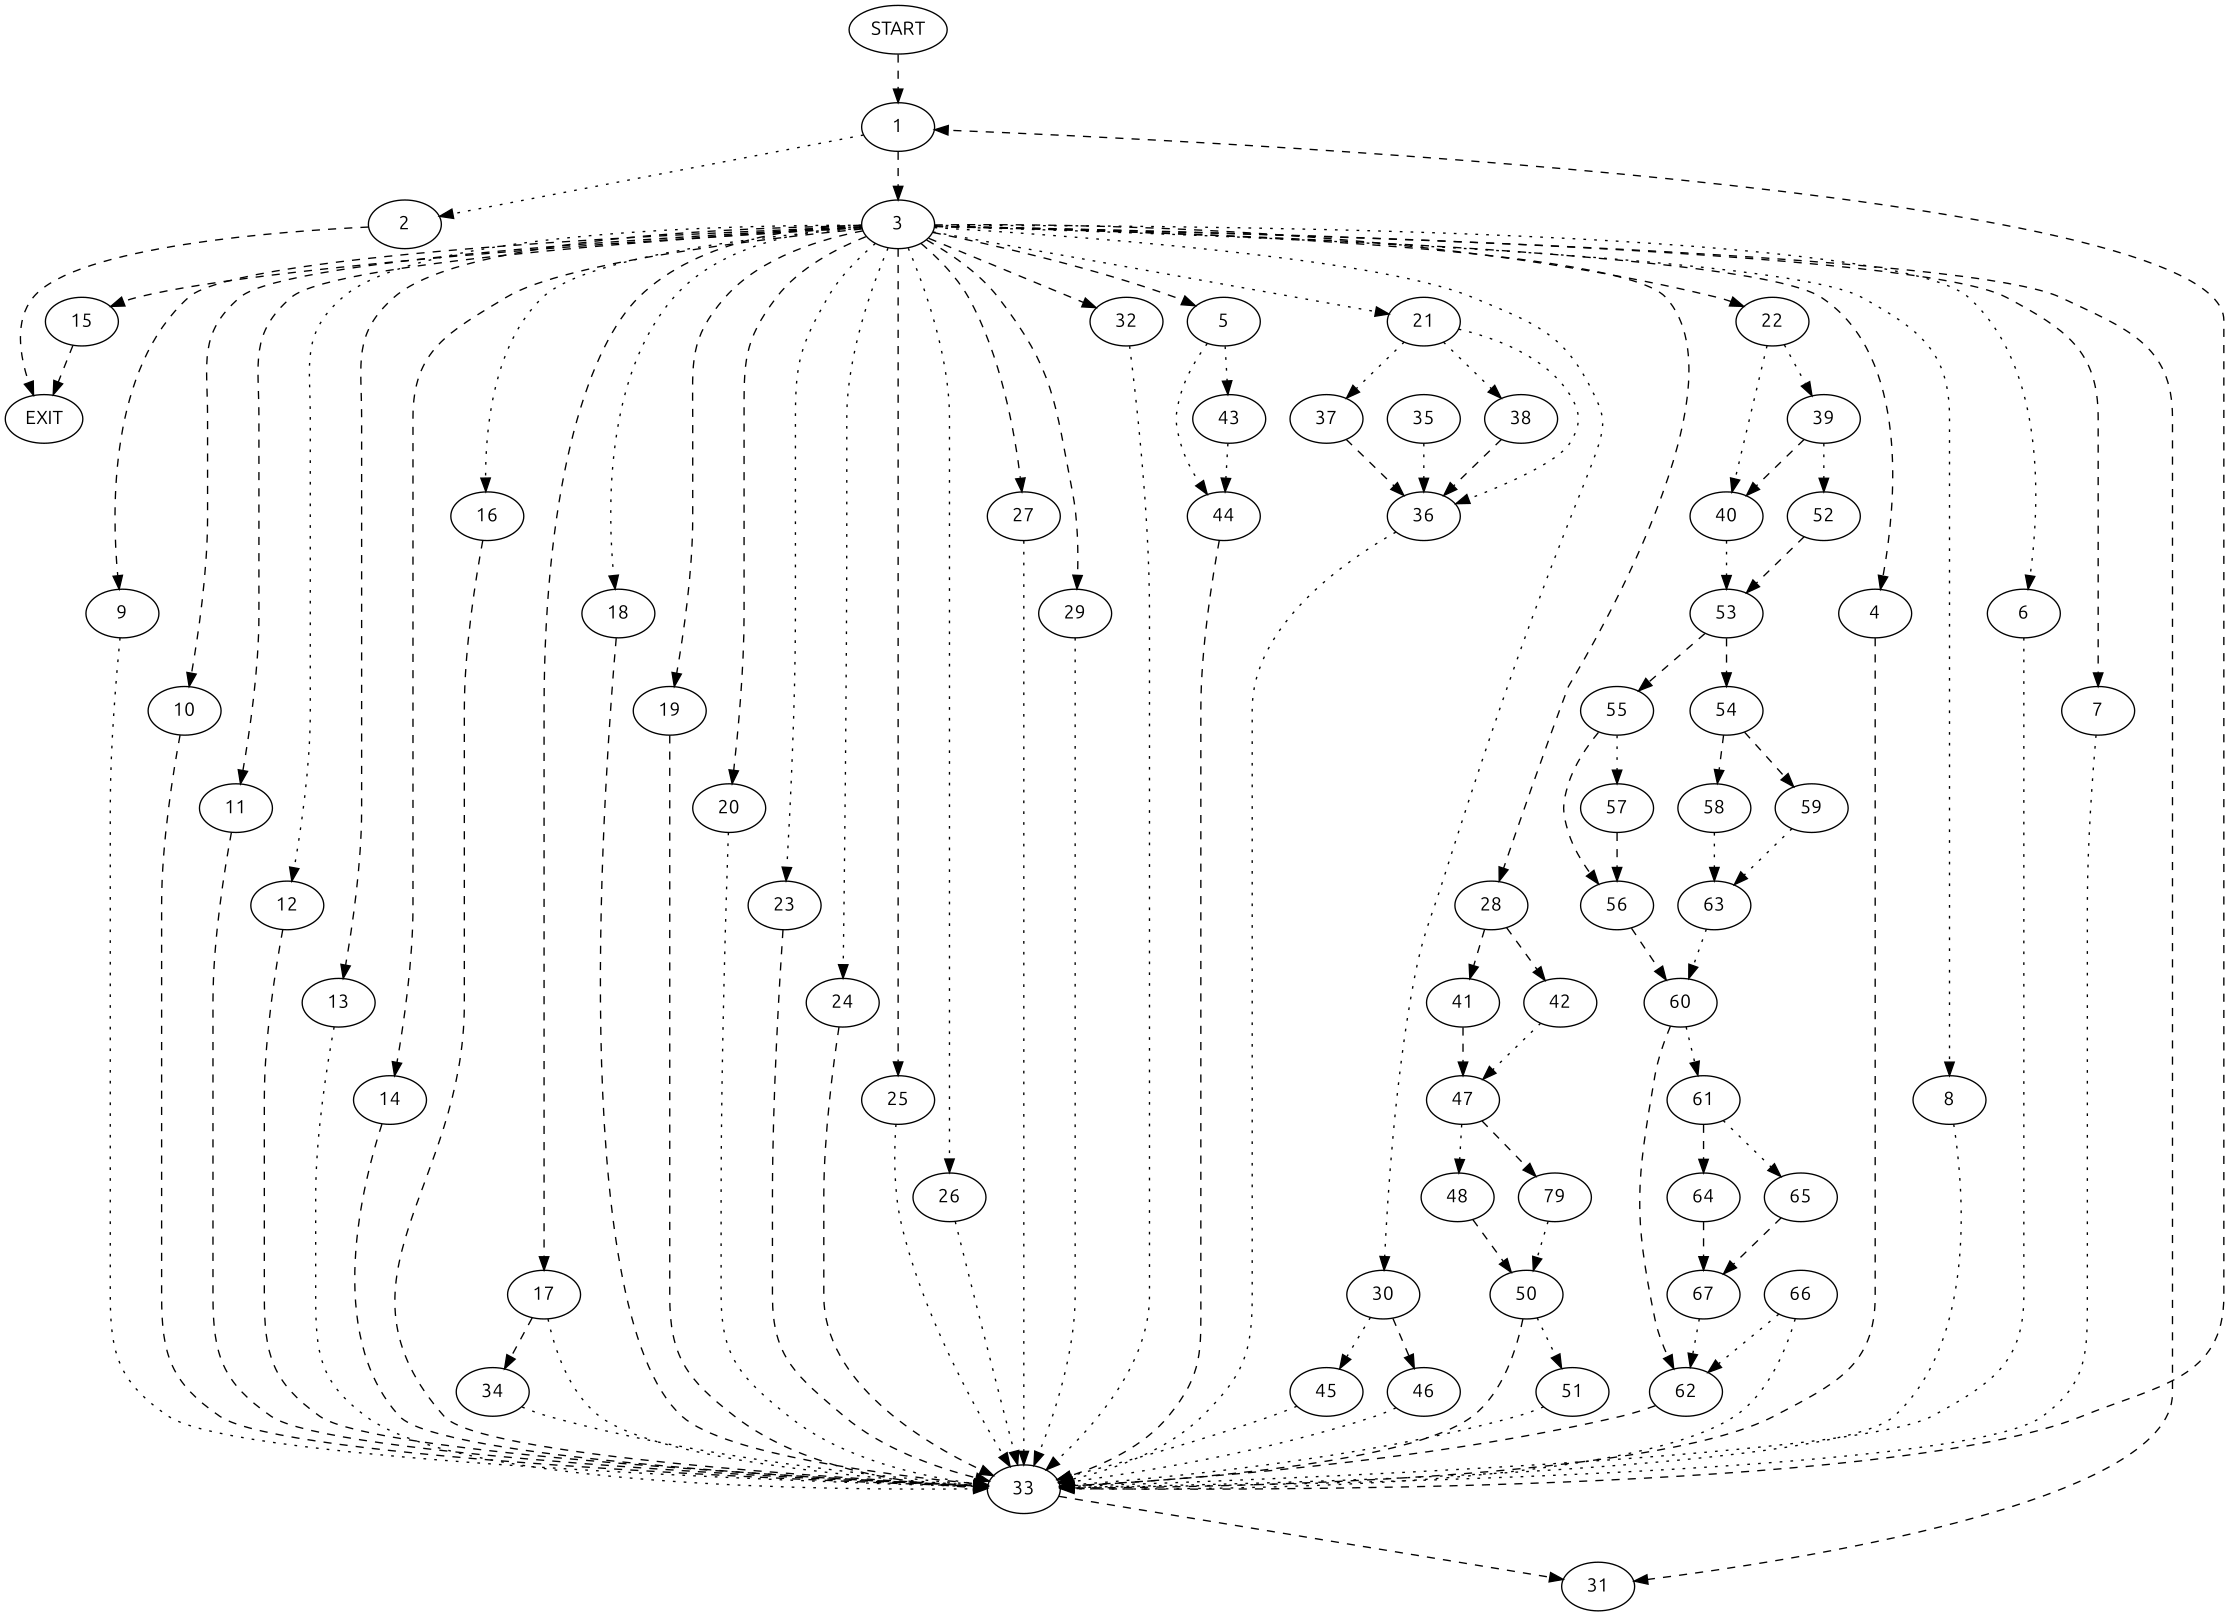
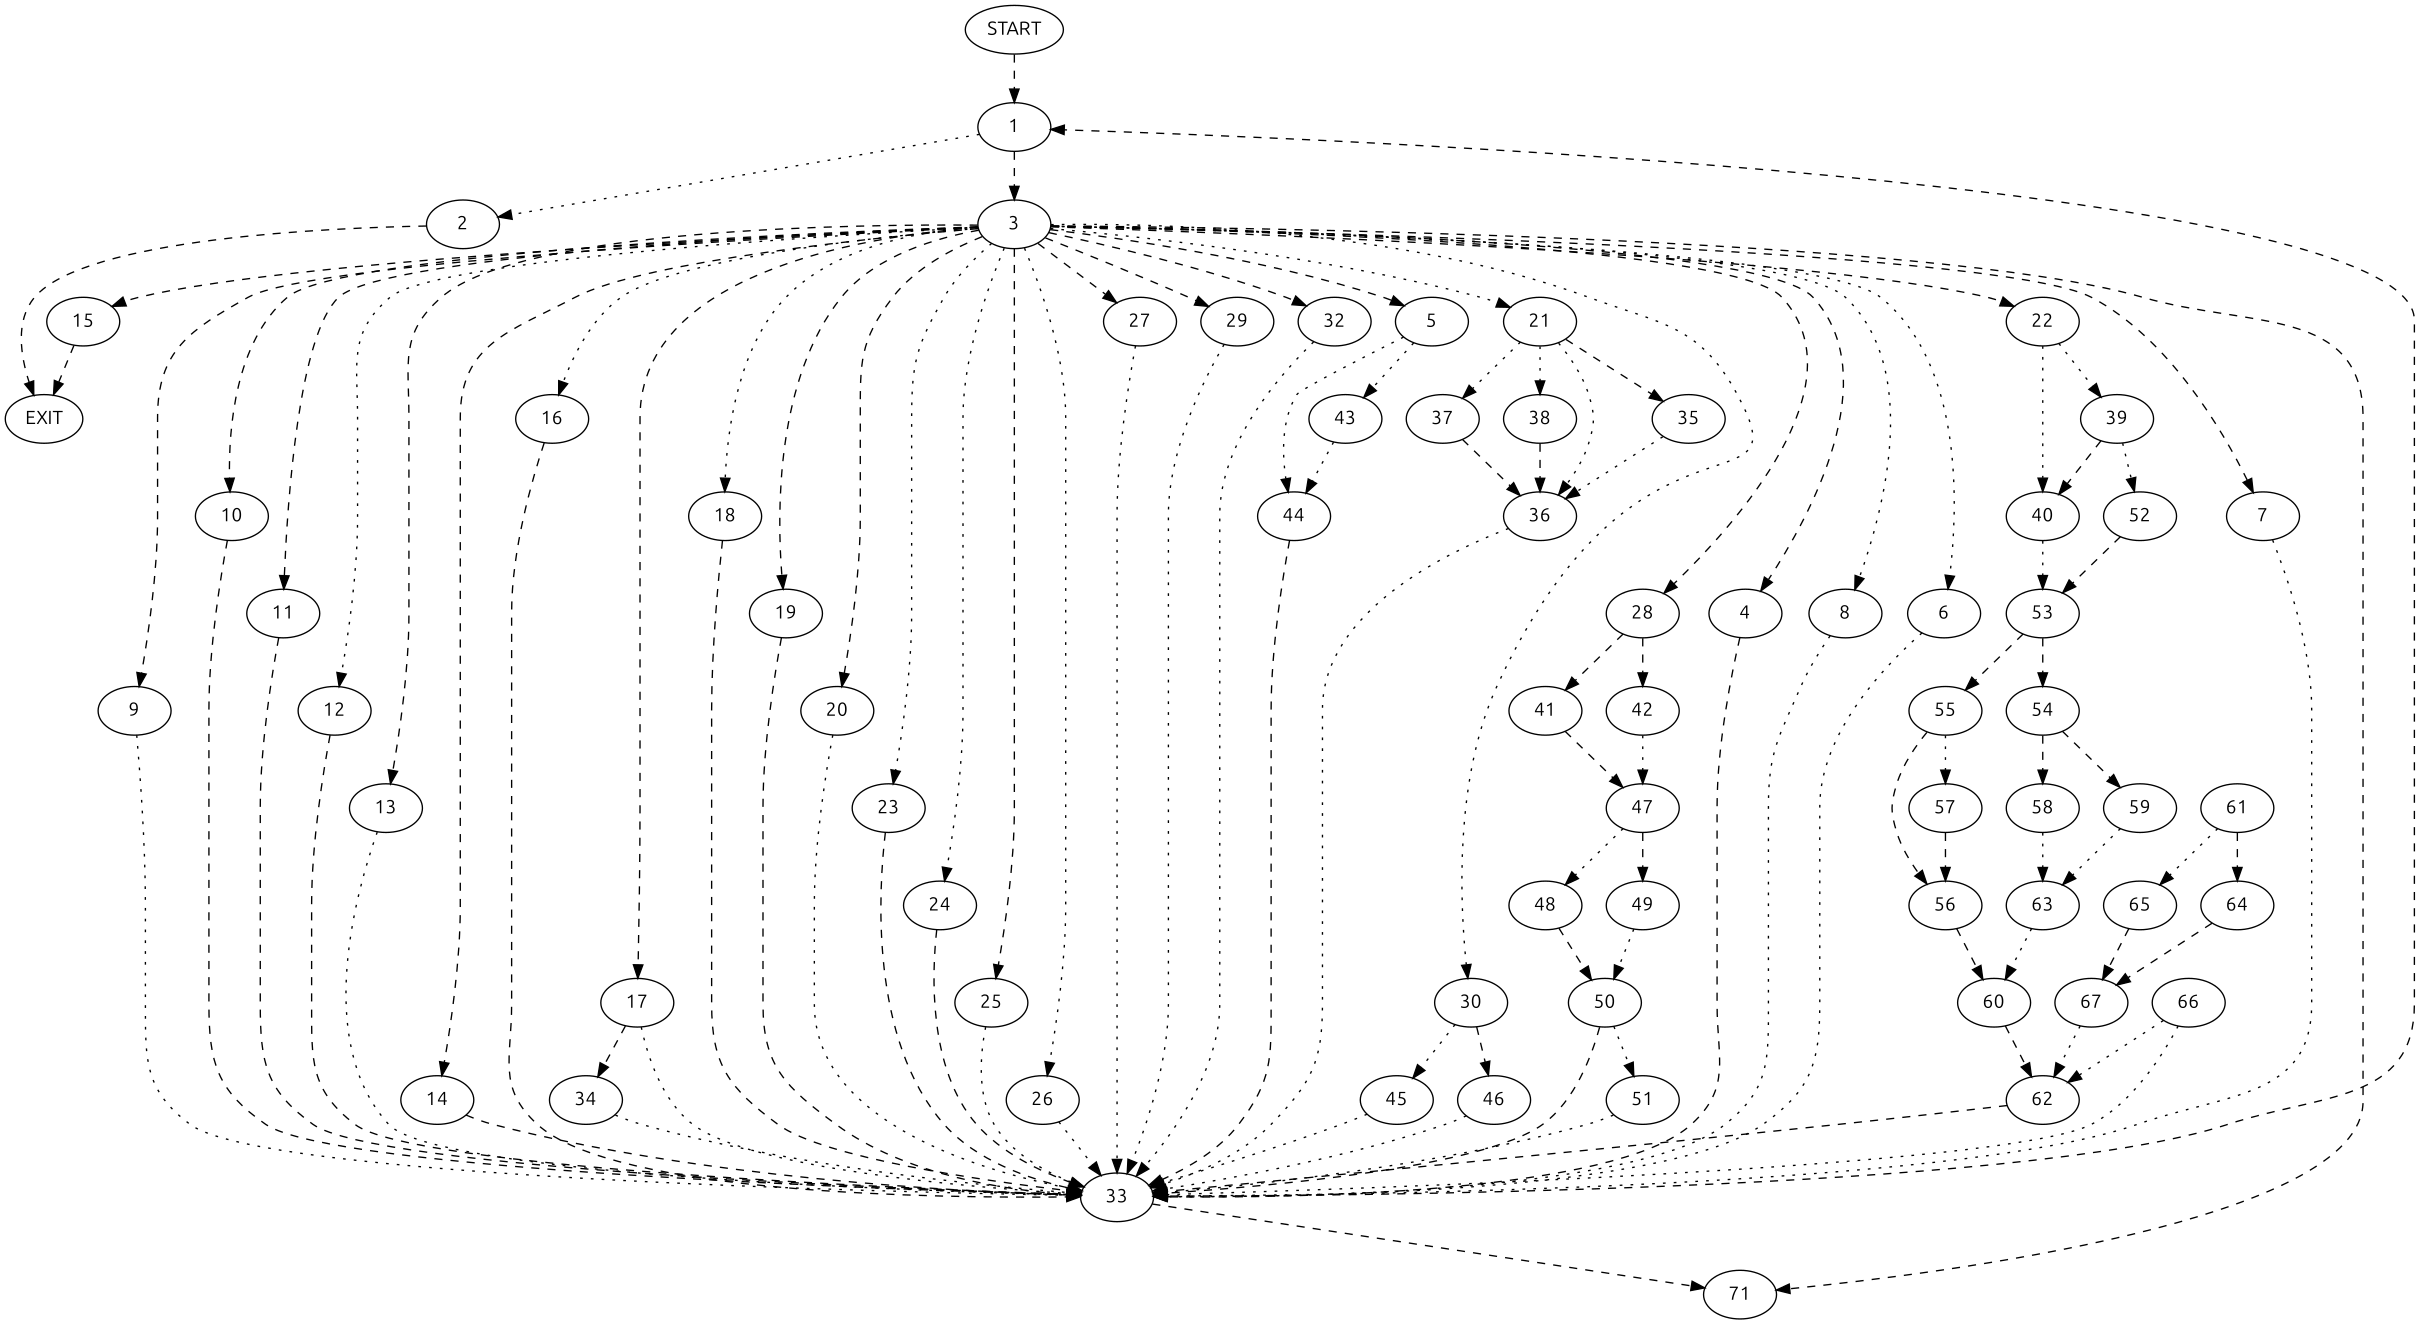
edge "21" -> "35": added
edge "60" -> "61": removed
node "79": label "79" -> "49"
node "31": label "31" -> "71"
